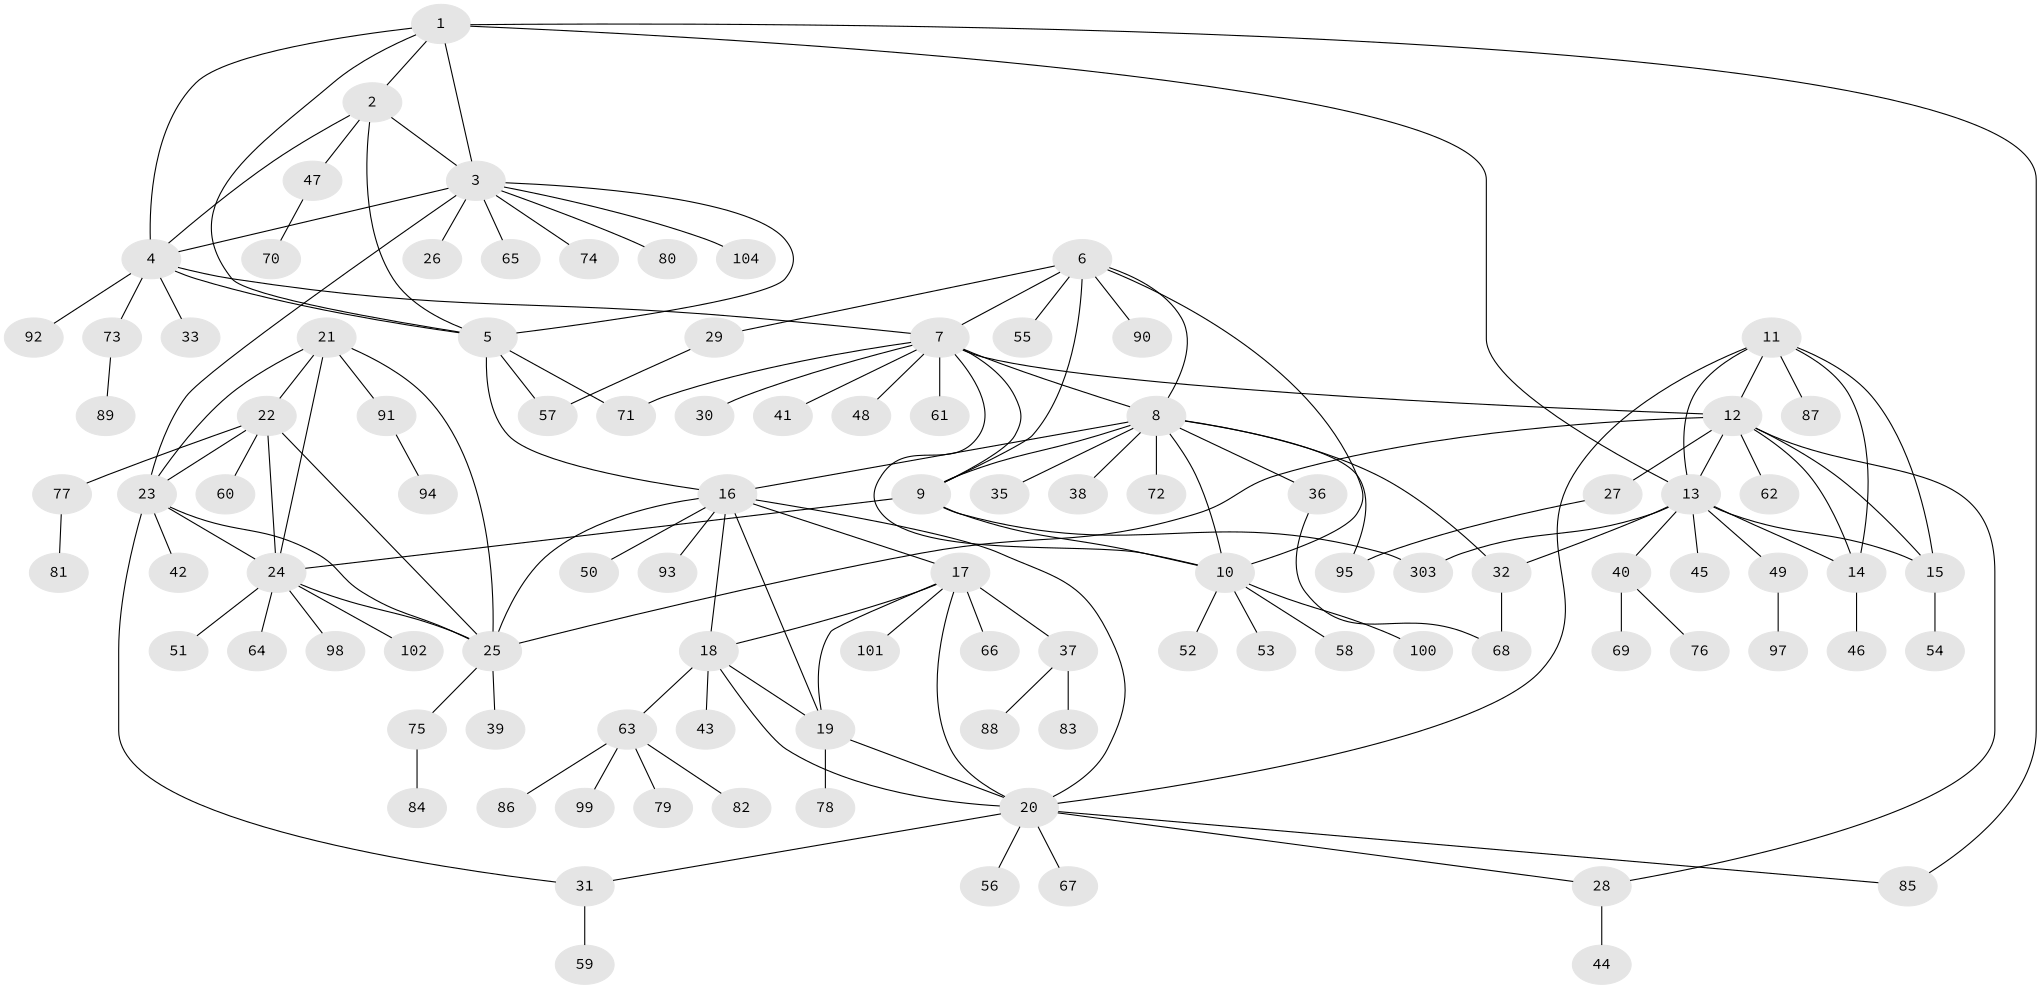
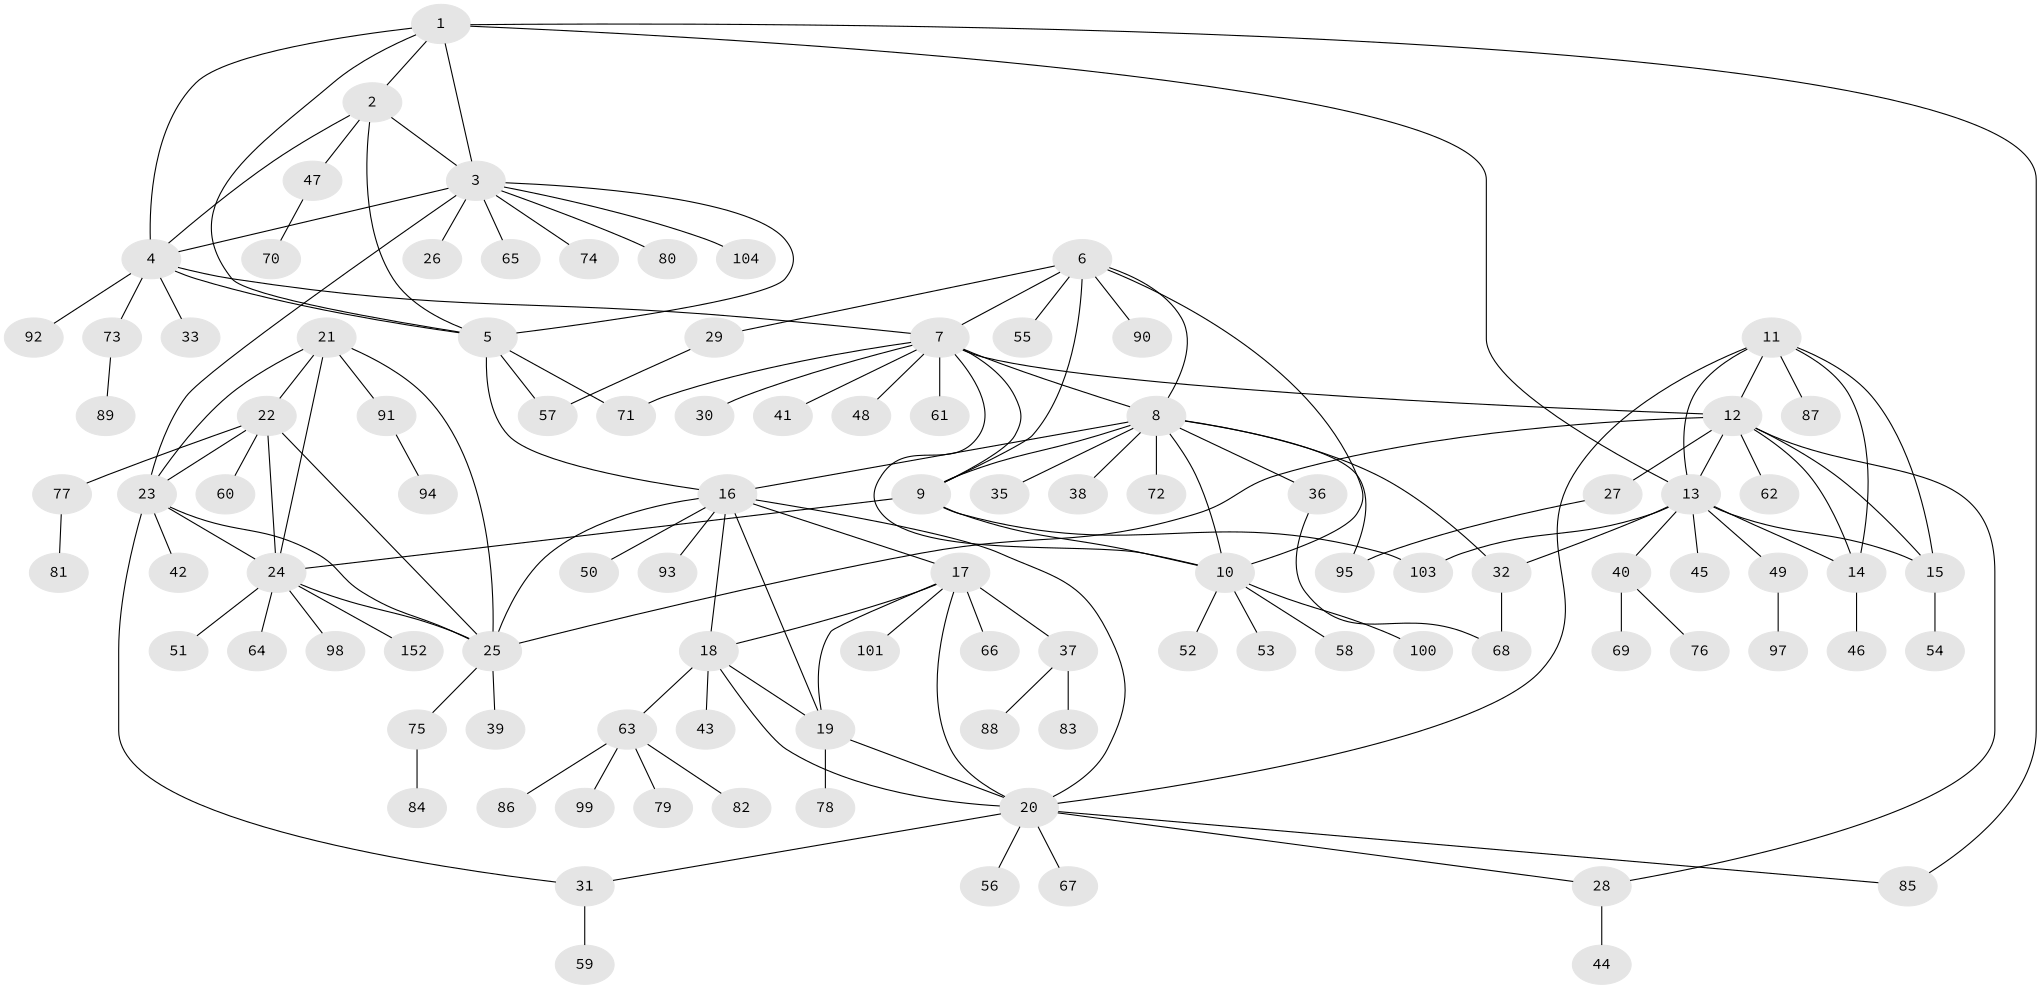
node "303": label "303" -> "103"
node "102": label "102" -> "152"
